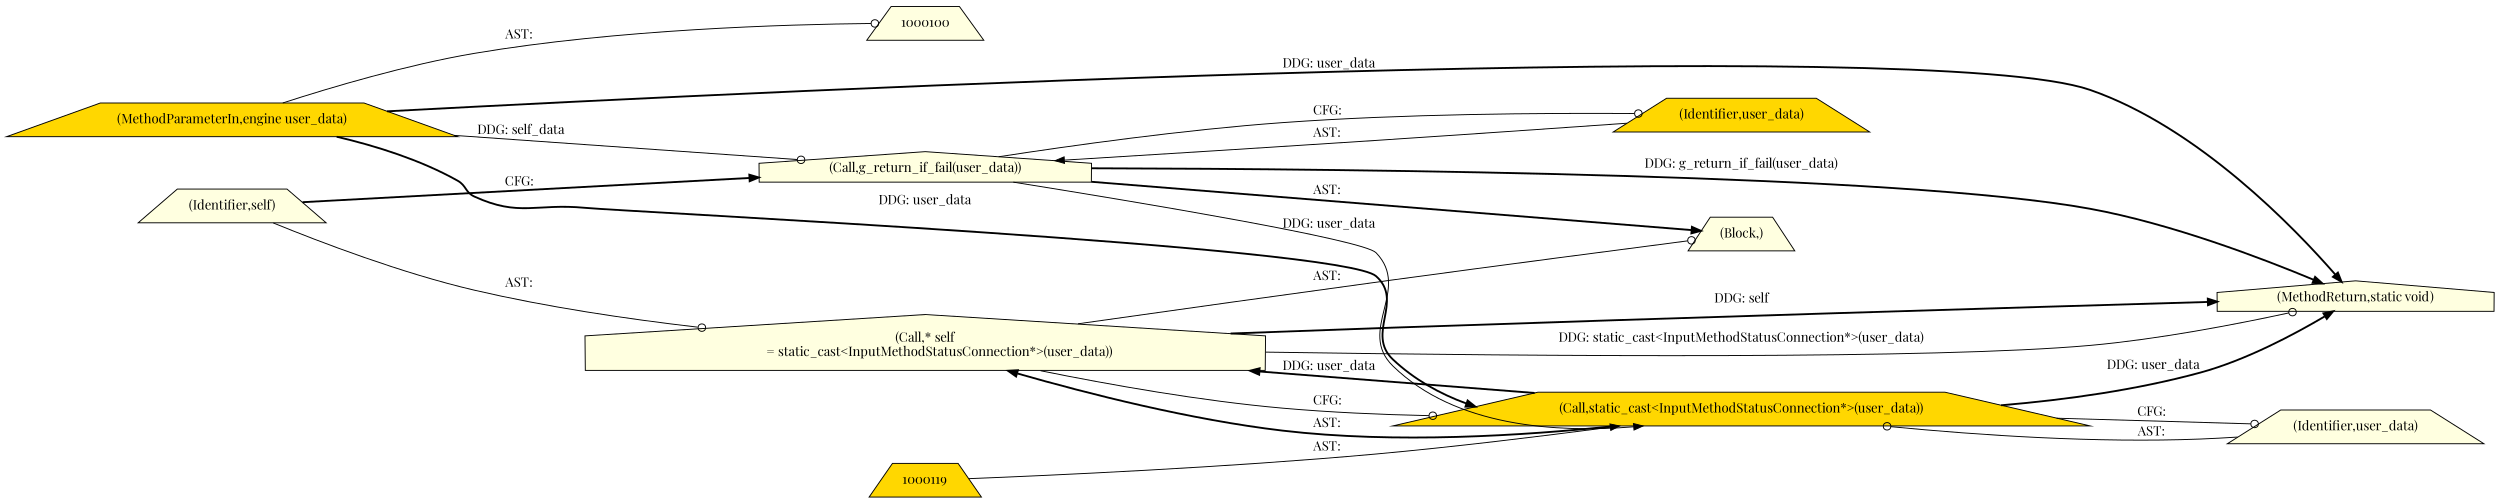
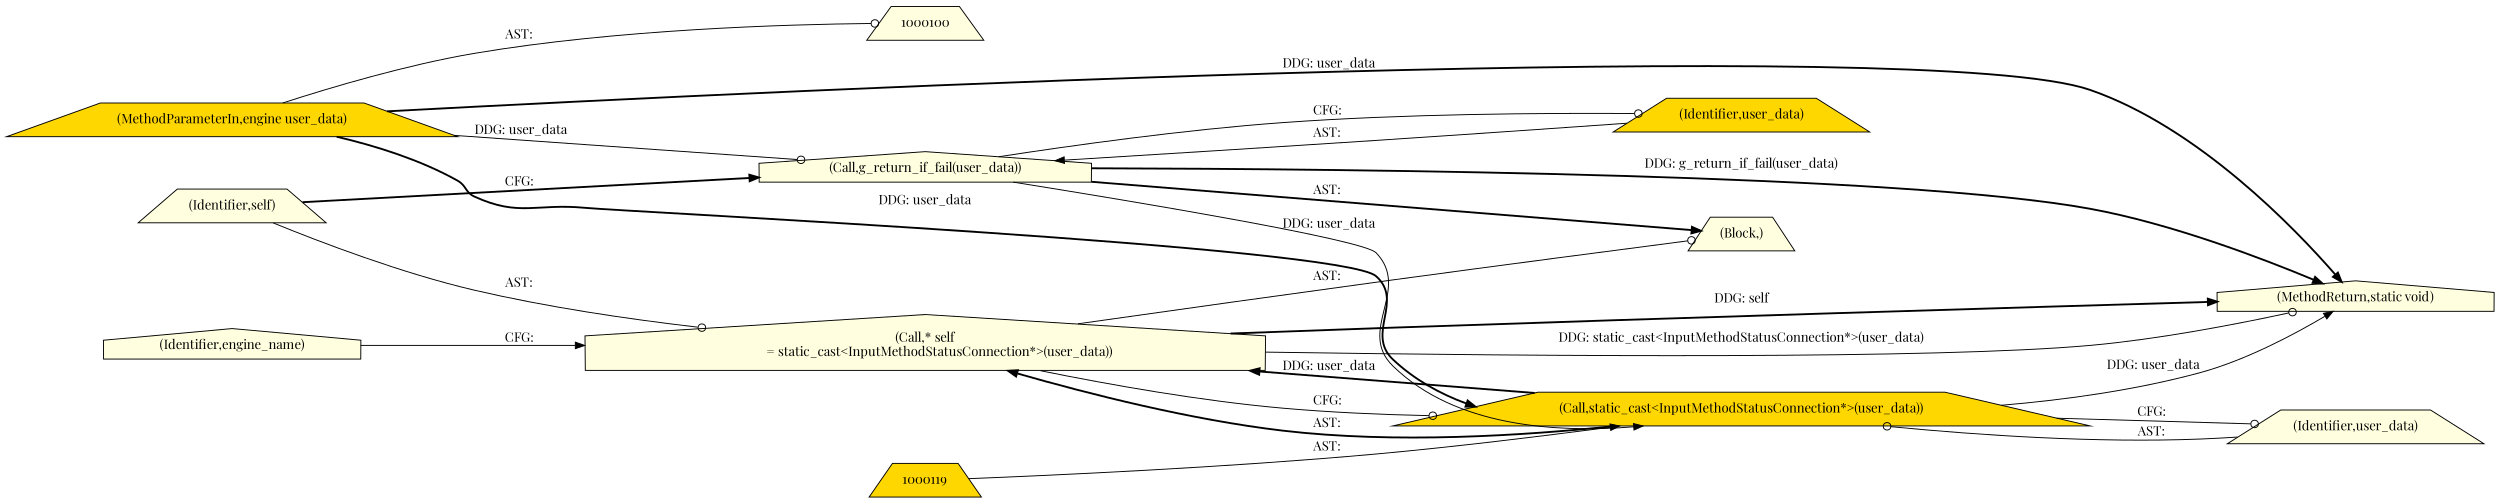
edge "(MethodParameterIn,engine user_data)" -> "(Call,g_return_if_fail(user_data))": label "DDG: self_data" -> "DDG: user_data"
node "(Identifier,engine_name)": added
edge "(Call,static_cast<InputMethodStatusConnection*>(user_data))" -> "(MethodReturn,static void)": style bold -> solid
